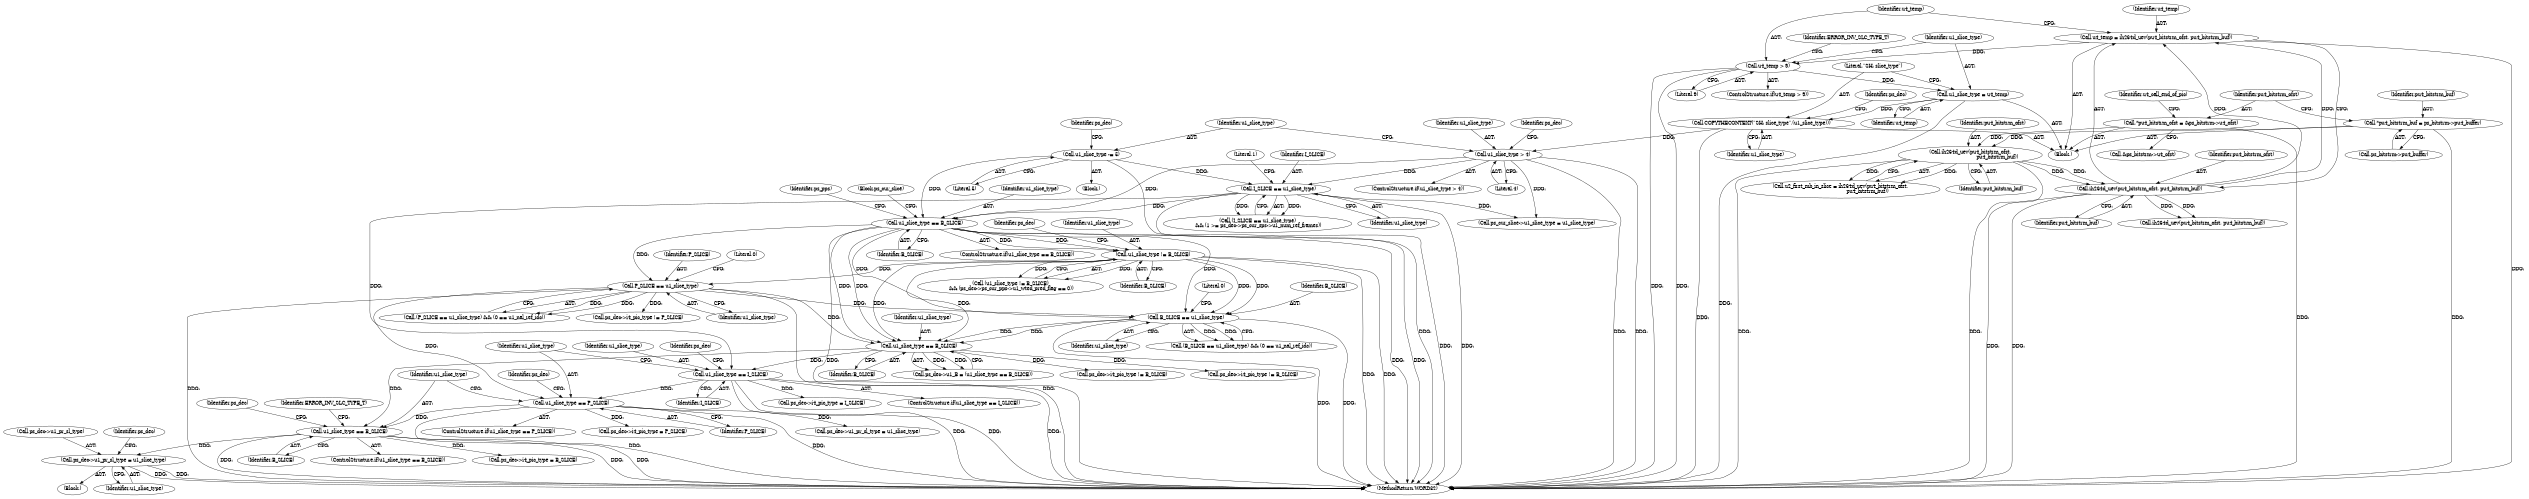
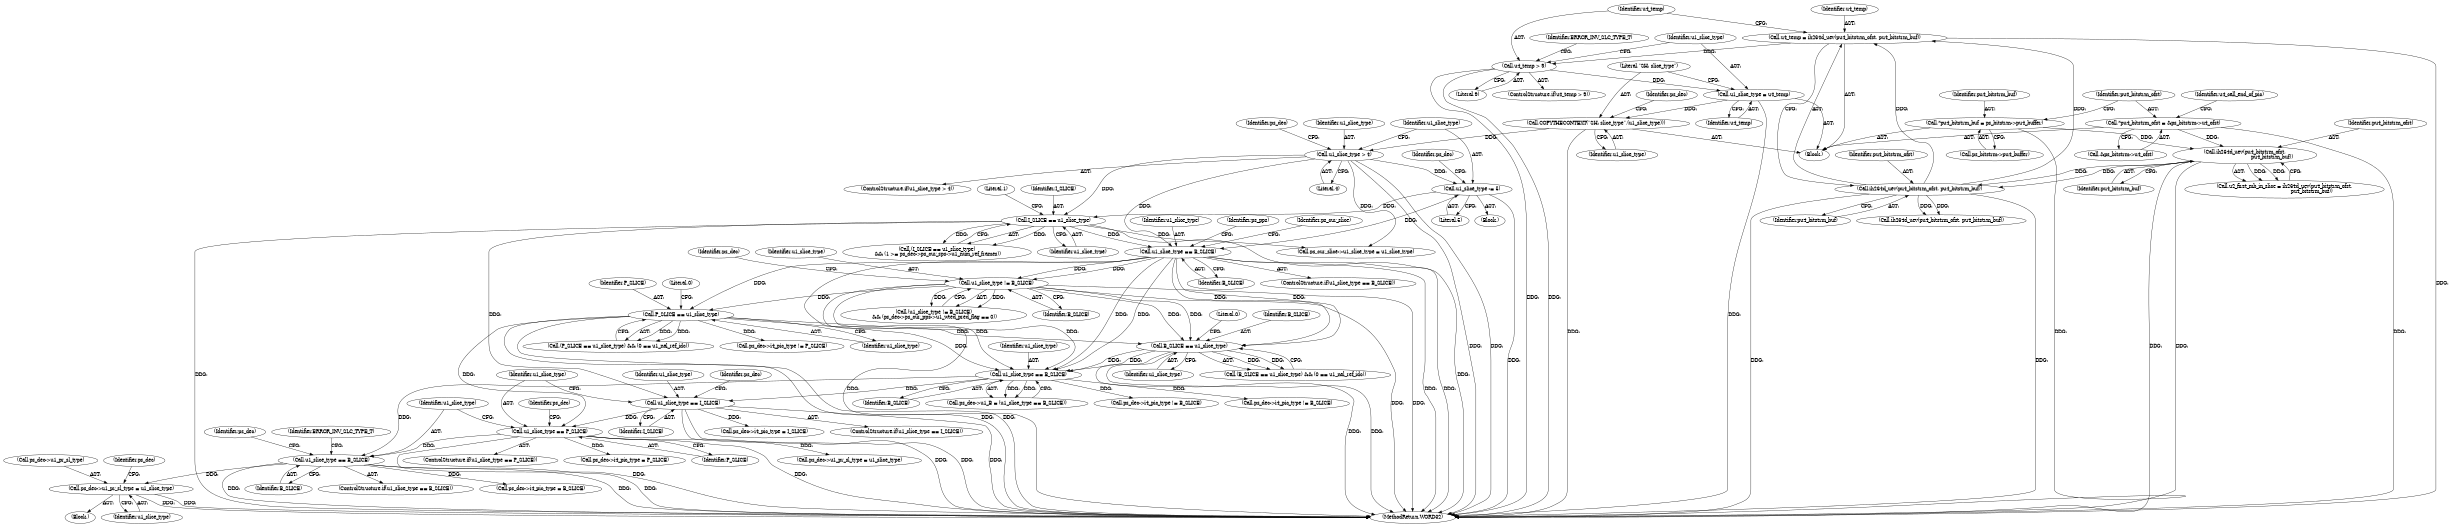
edge "(Call,&ps_bitstrm->u4_ofst)" -> "(Call,*pu4_bitstrm_ofst = &ps_bitstrm->u4_ofst)": added, label "AST:"
edge "(Call,u1_slice_type > 4)" -> "(Call,u1_slice_type -= 5)": added, label "DDG:"
node "(Block,ps_cur_slice)": label "(Block,ps_cur_slice)" -> "(Identifier,ps_cur_slice)"
